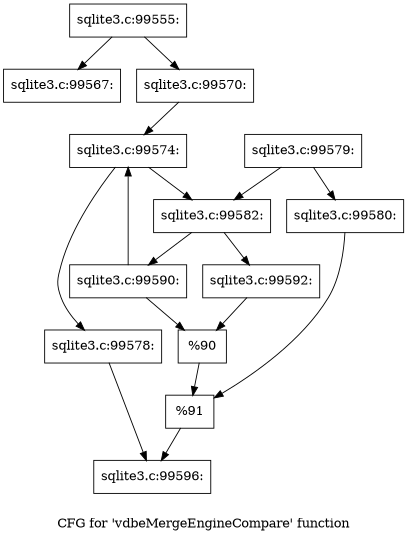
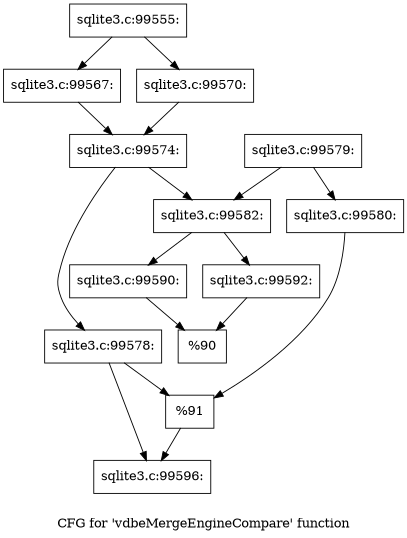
edge "sqlite3.c:99590:" -> "sqlite3.c:99574:": now "sqlite3.c:99567:" -> "sqlite3.c:99574:"
edge "%90" -> "%91": now "sqlite3.c:99578:" -> "%91"
